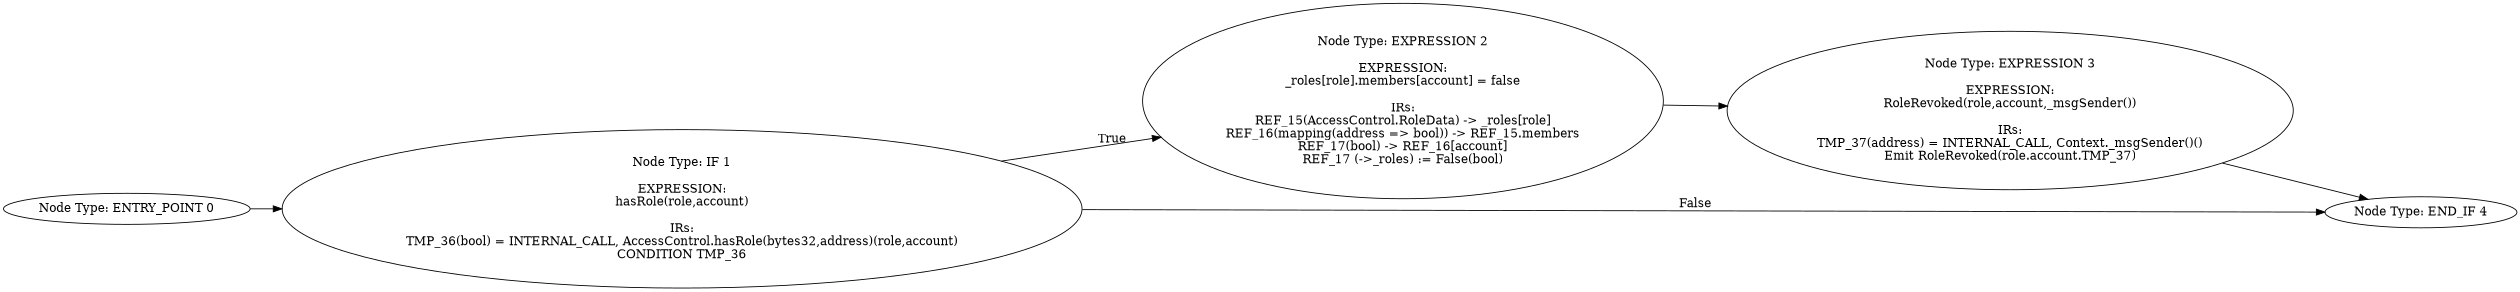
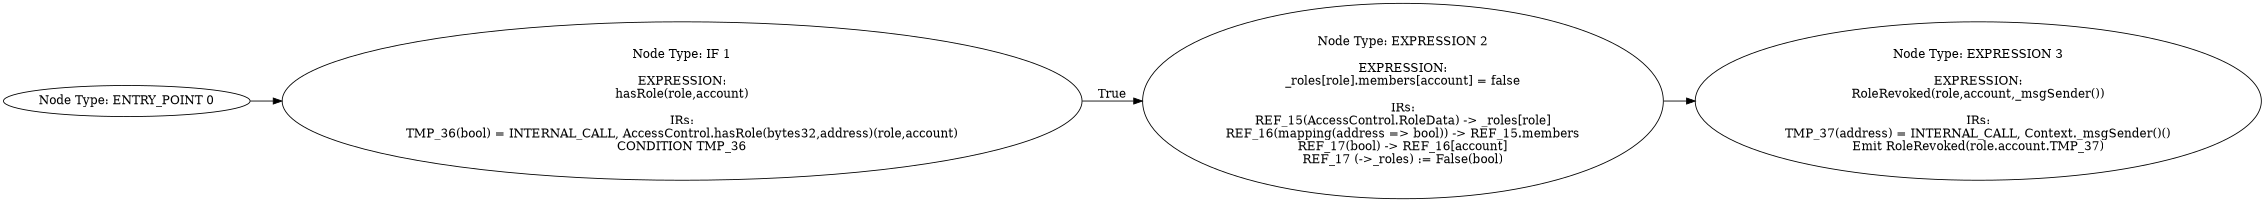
node "Node Type: END_IF 4": removed
